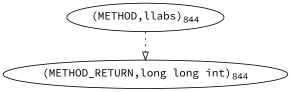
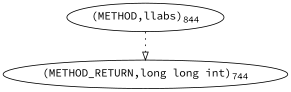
node "(METHOD_RETURN,long long int)": text "844" -> "744"
